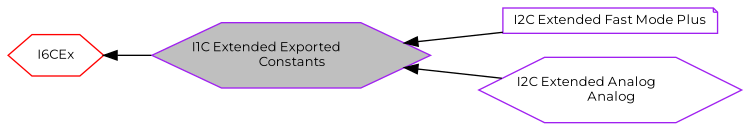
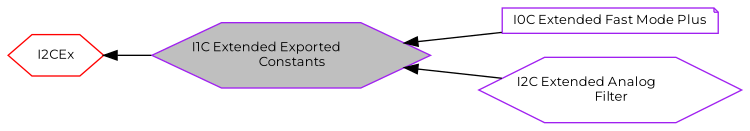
node "I2C Extended Fast Mode Plus": label "I2C Extended Fast Mode Plus" -> "I0C Extended Fast Mode Plus"
node "I6CEx": label "I6CEx" -> "I2CEx"
node "I2C Extended Analog Analog": label "I2C Extended Analog Analog" -> "I2C Extended Analog Filter"
